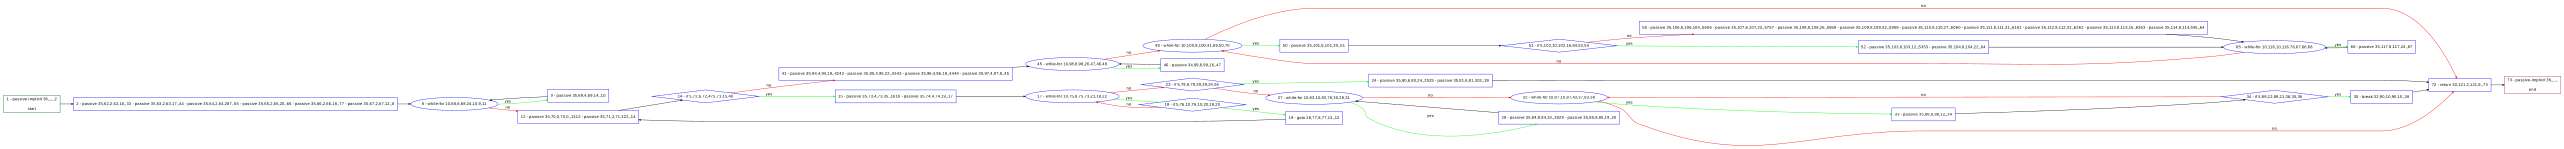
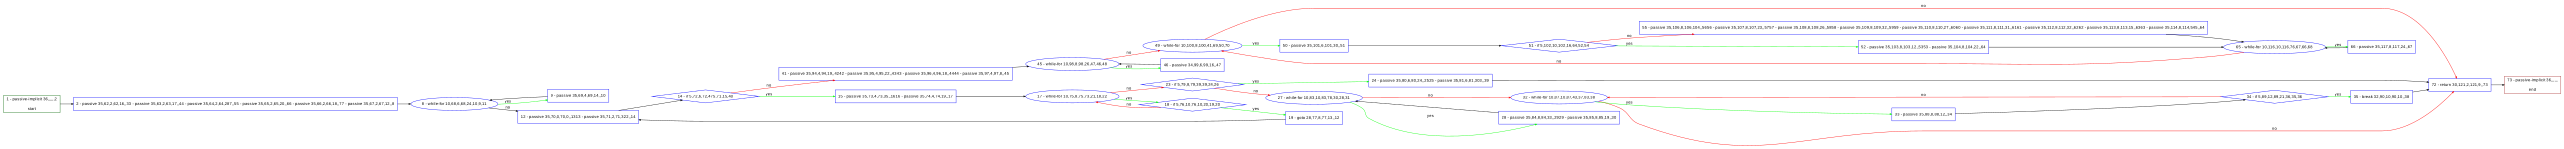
edge "8 - while-for 10,68,6,68,24,10,9,11" -> "12 - passive 35,70,0,70,0,,1313 - passive 35,71,2,71,322,,14": color #ff0000 -> #000000
